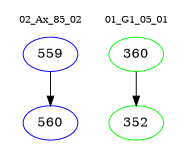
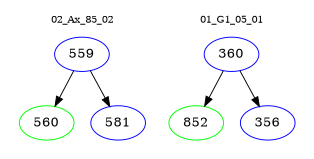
node "360": color green -> blue
node "560": color blue -> green
node "581": added
node "352": label "352" -> "852"
node "356": added
